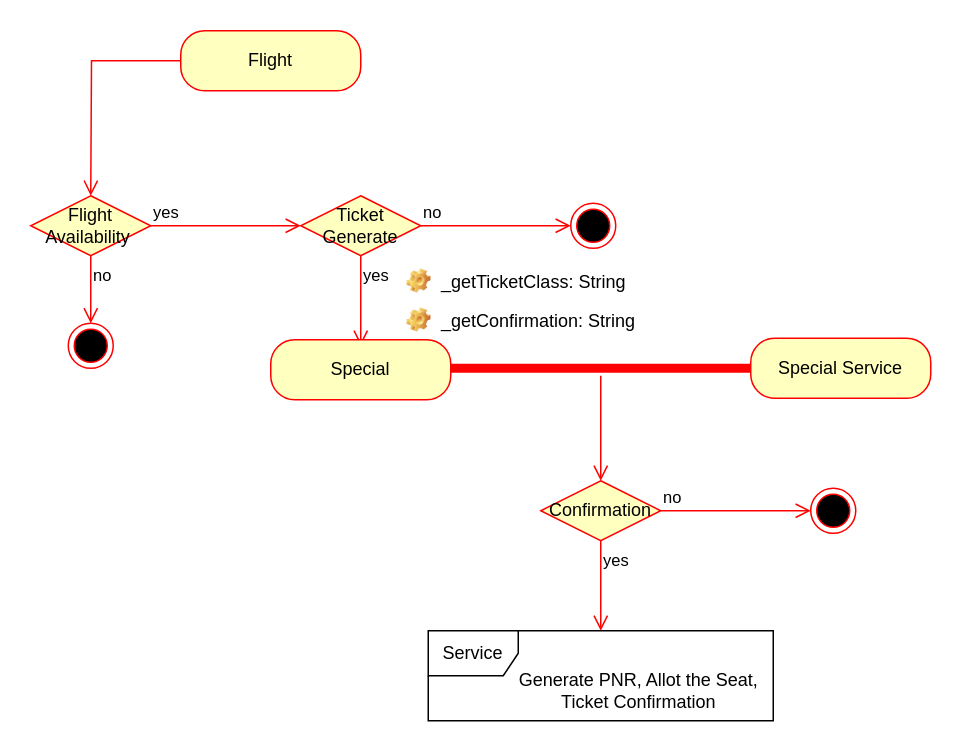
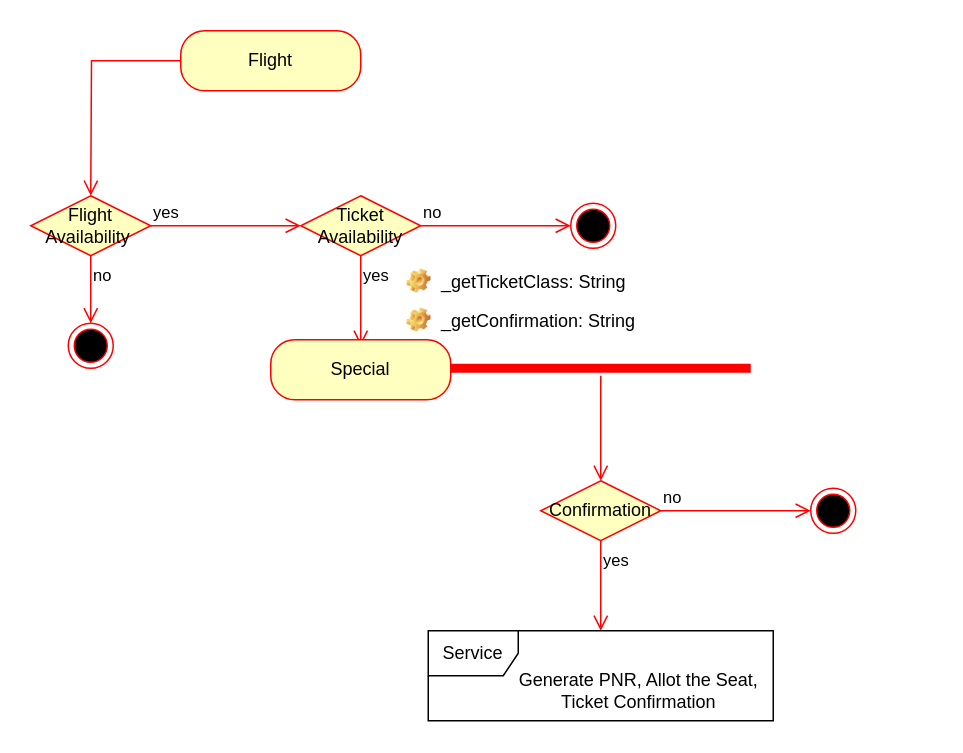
node "Ticket Generate": label "Ticket Generate" -> "Ticket Availability"
node "Special Service": removed
